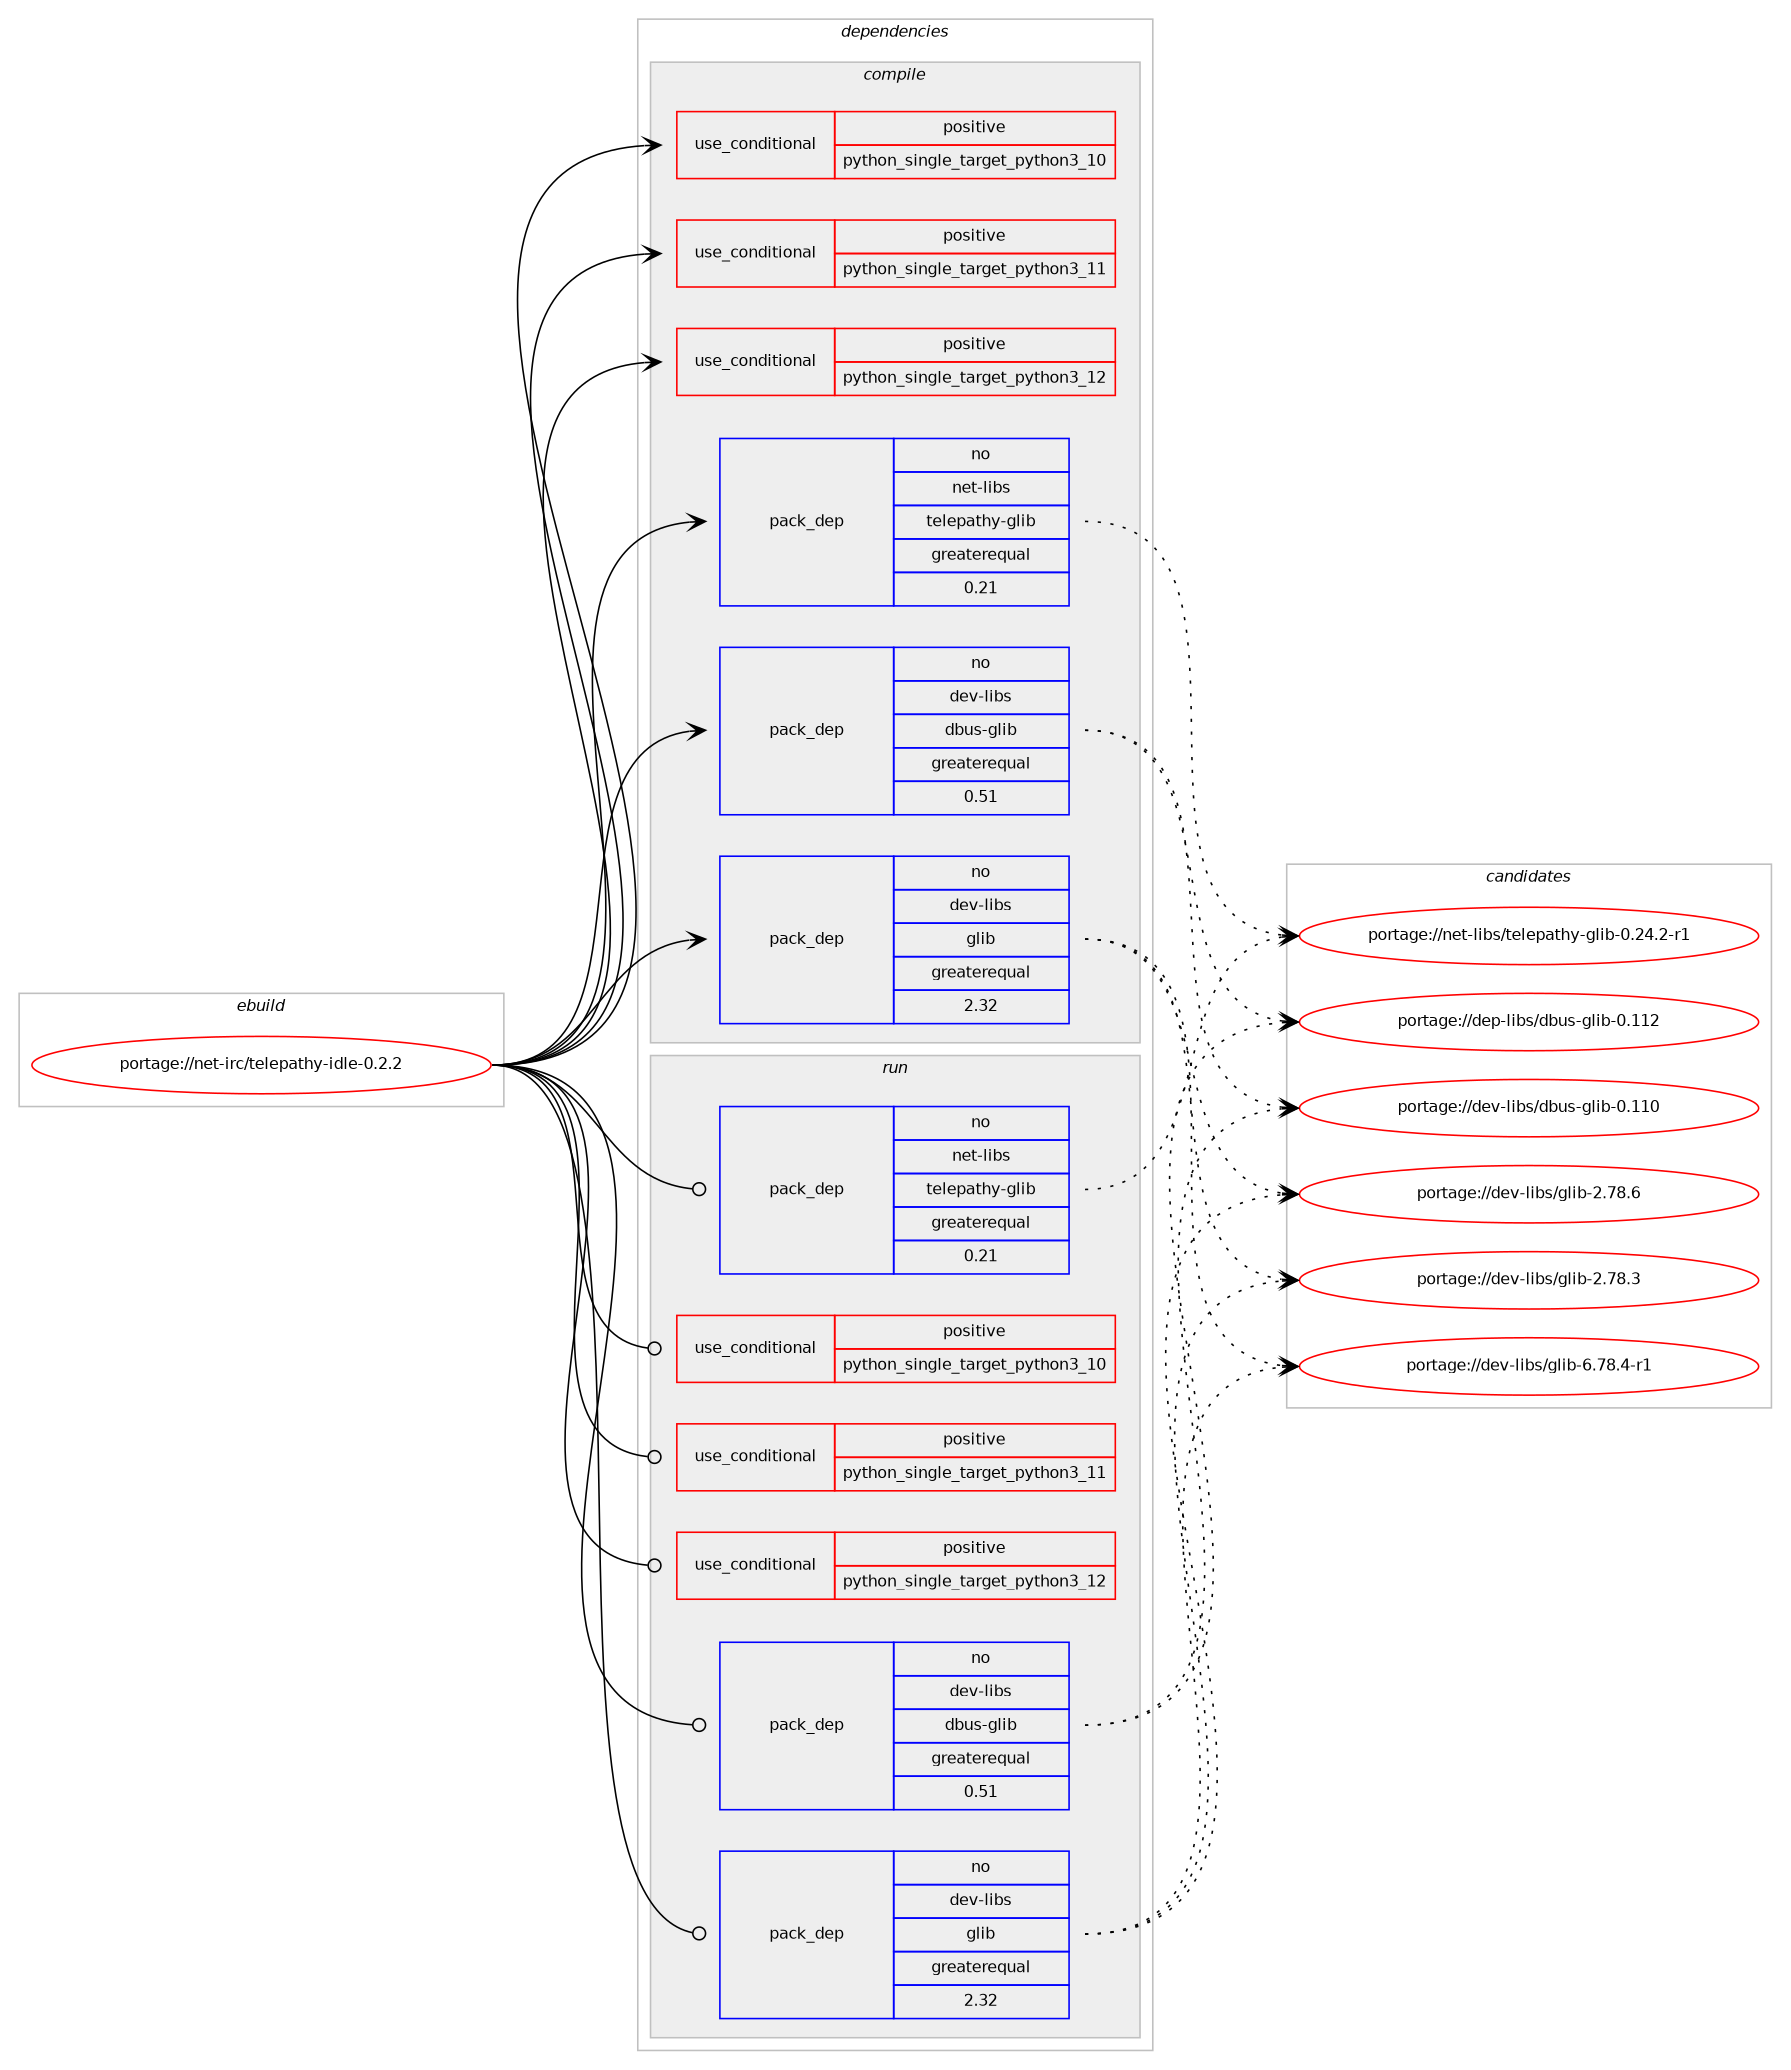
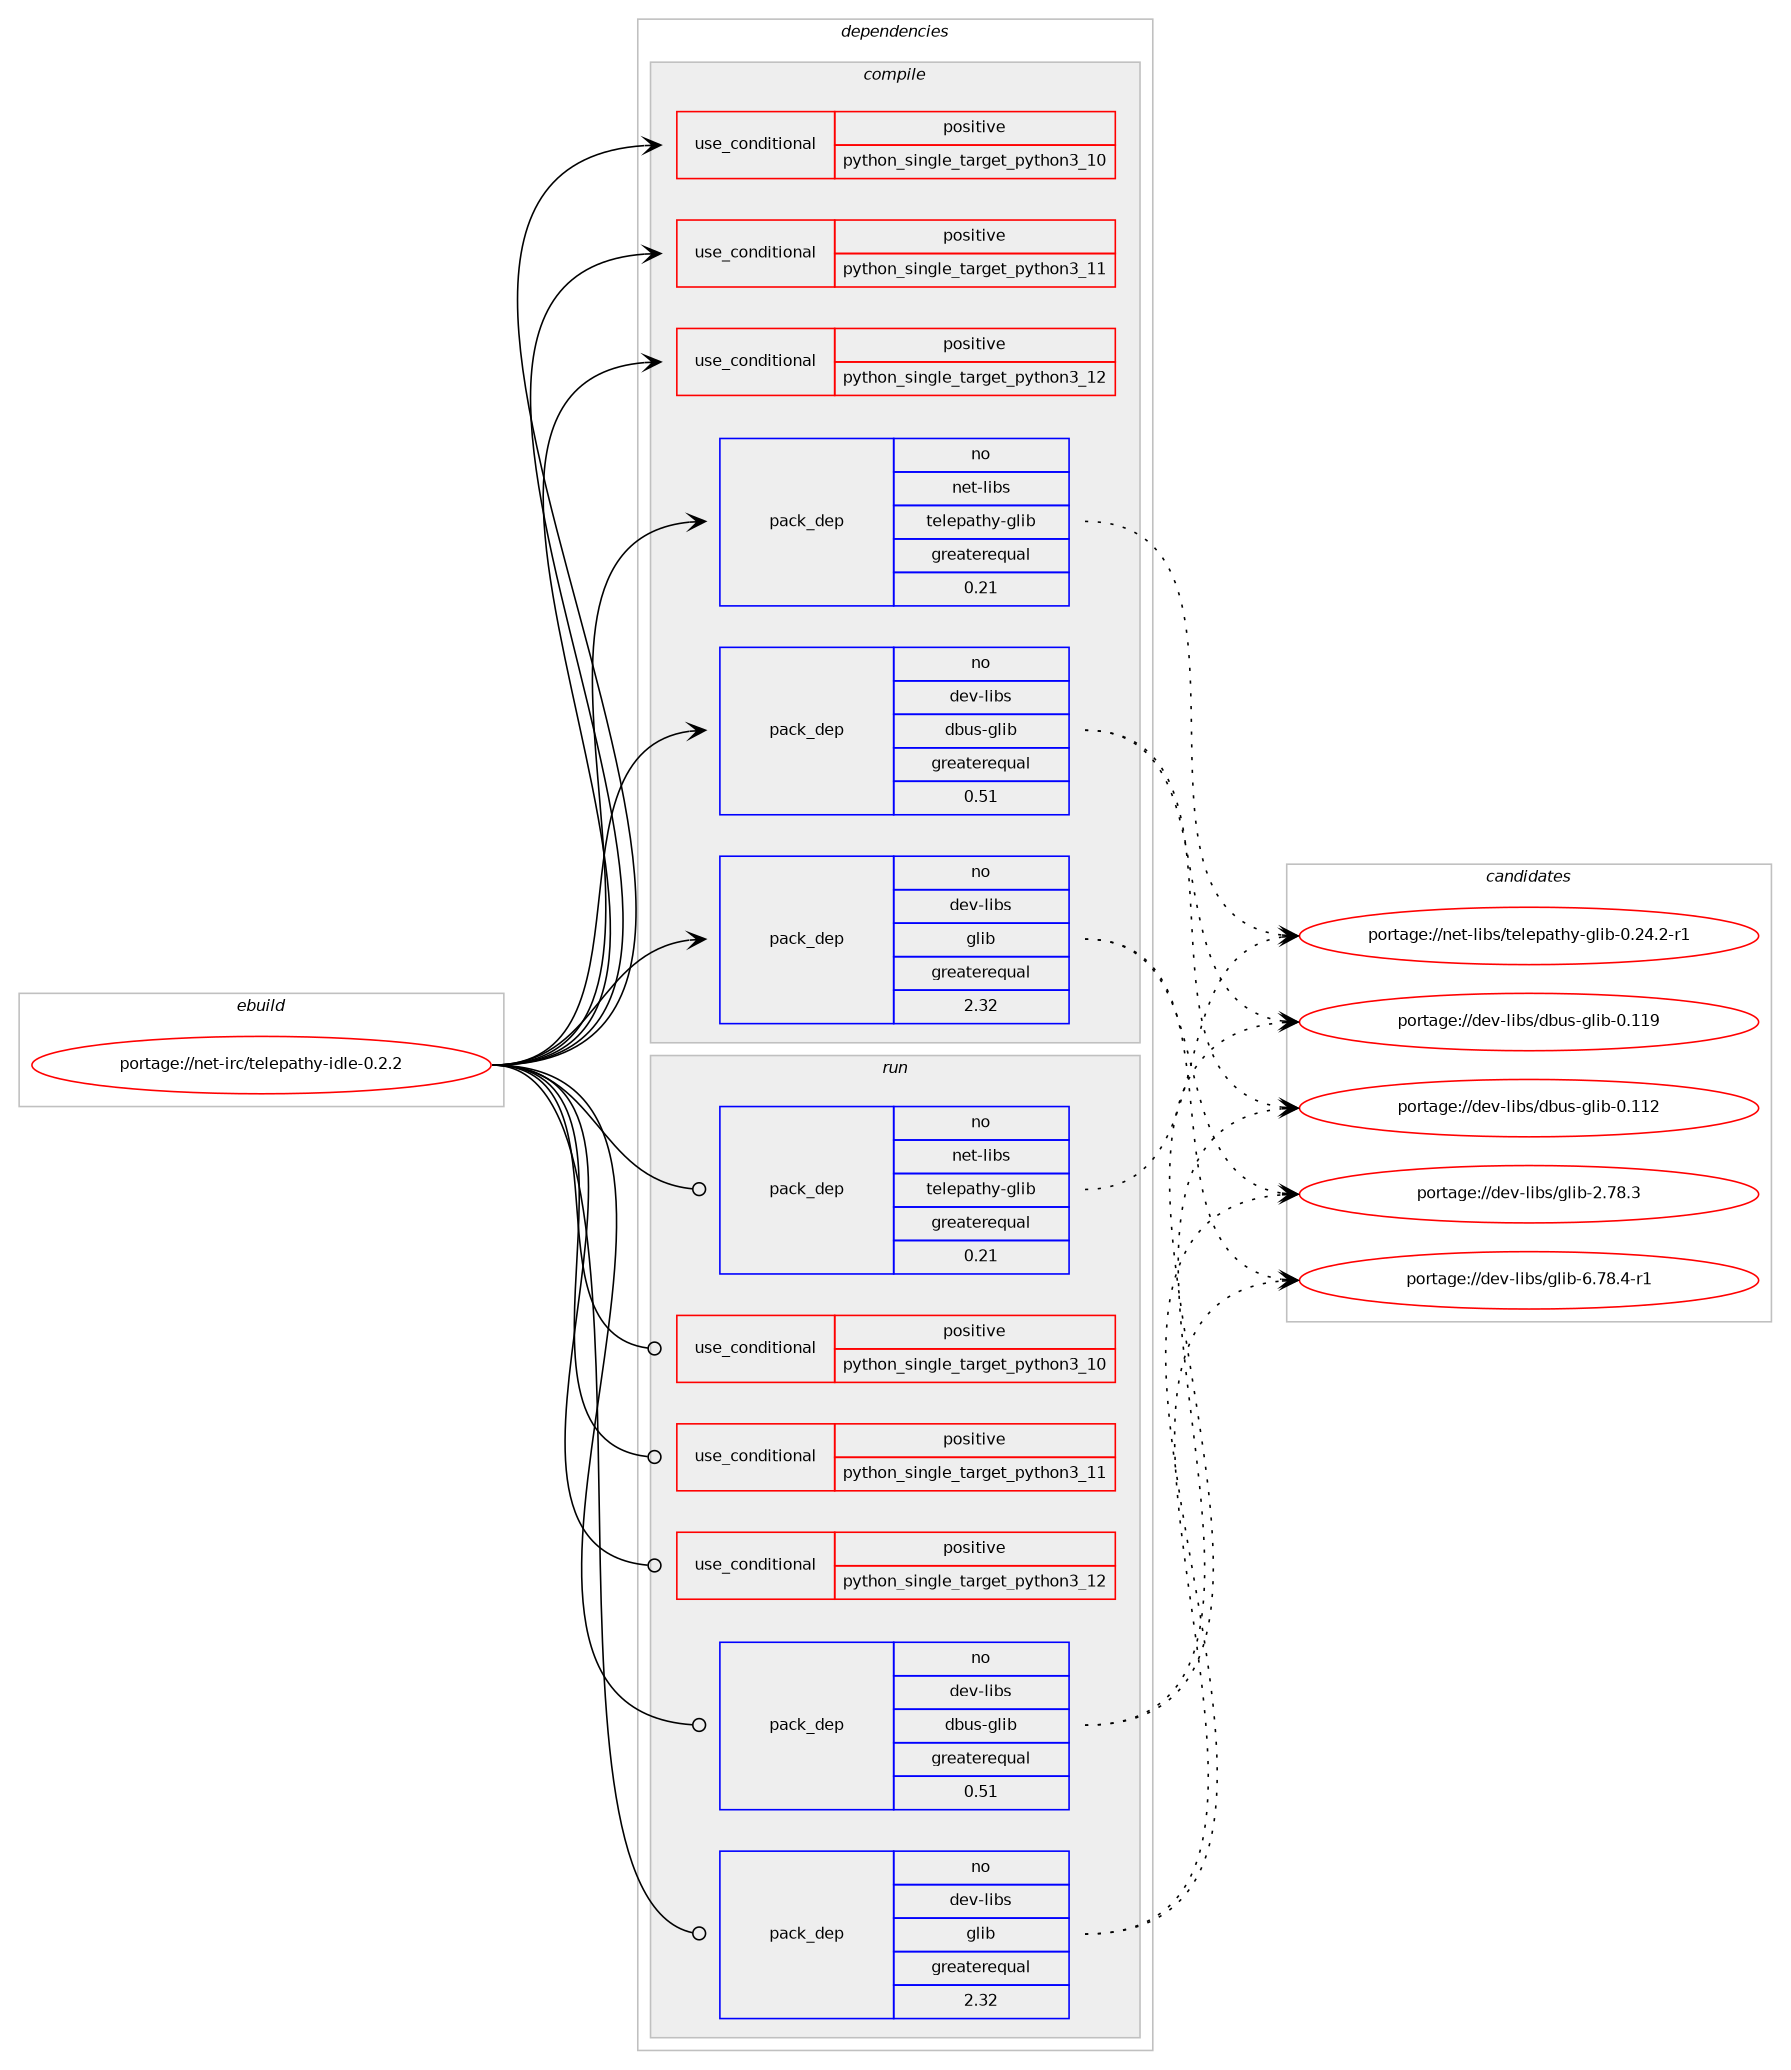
node "portage://dep-libs/dbus-glib-0.112": label "portage://dep-libs/dbus-glib-0.112" -> "portage://dev-libs/dbus-glib-0.112"
node "portage://dev-libs/dbus-glib-0.110": label "portage://dev-libs/dbus-glib-0.110" -> "portage://dev-libs/dbus-glib-0.119"
node "portage://dev-libs/glib-2.78.6": removed
